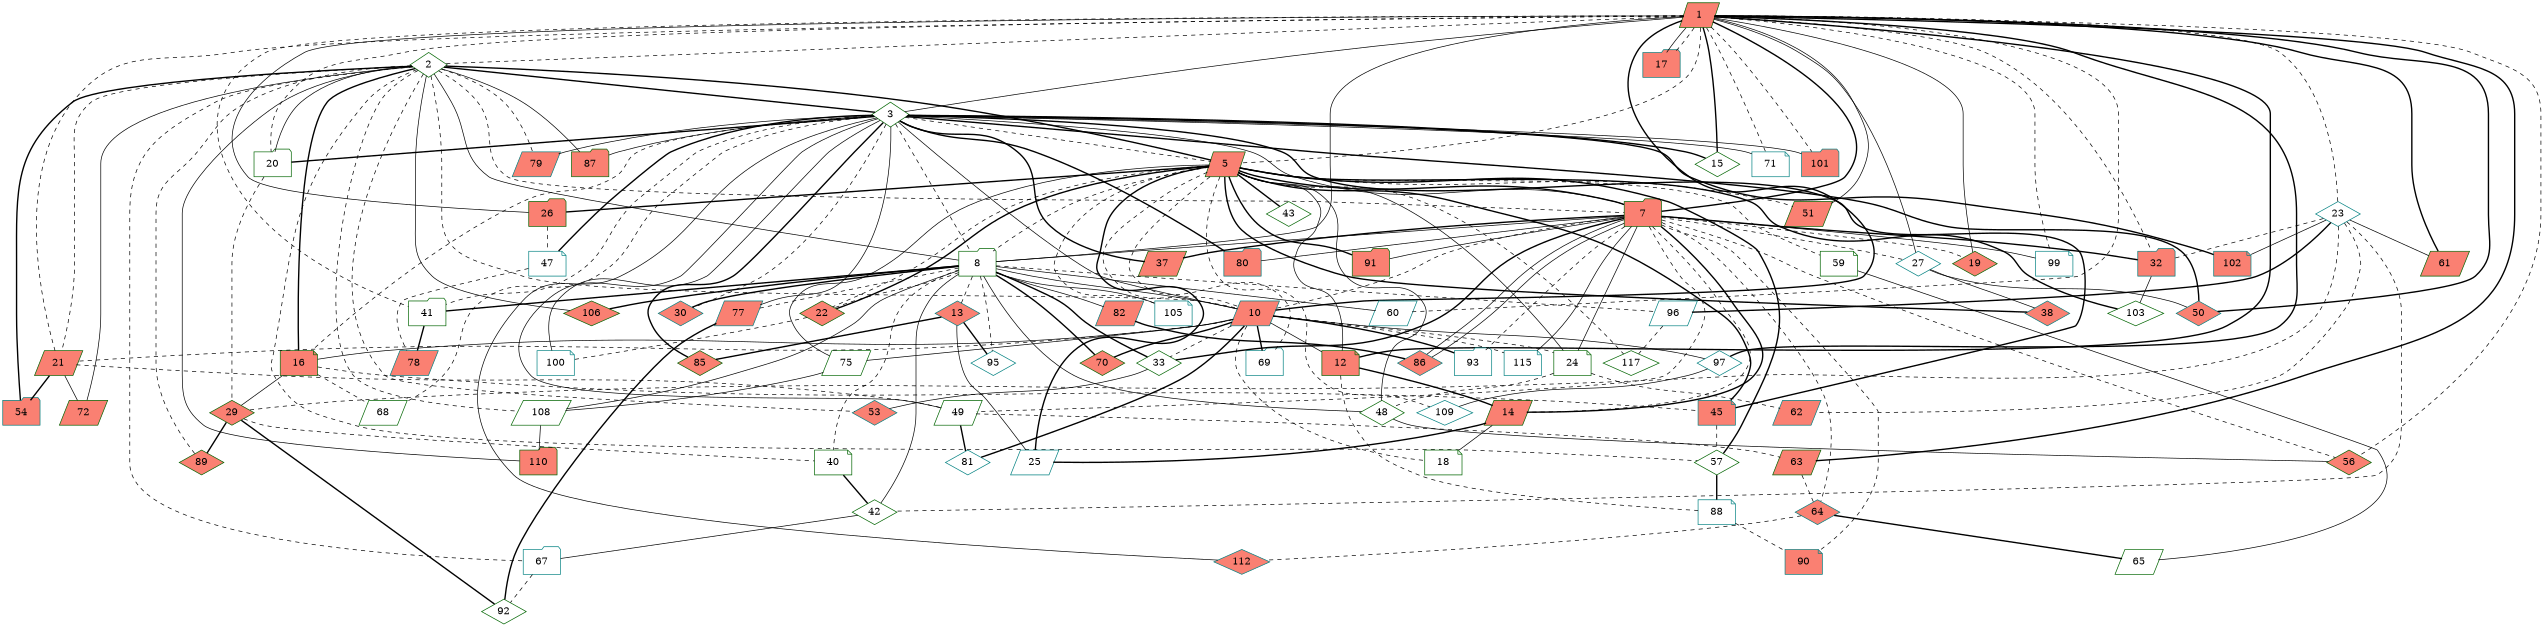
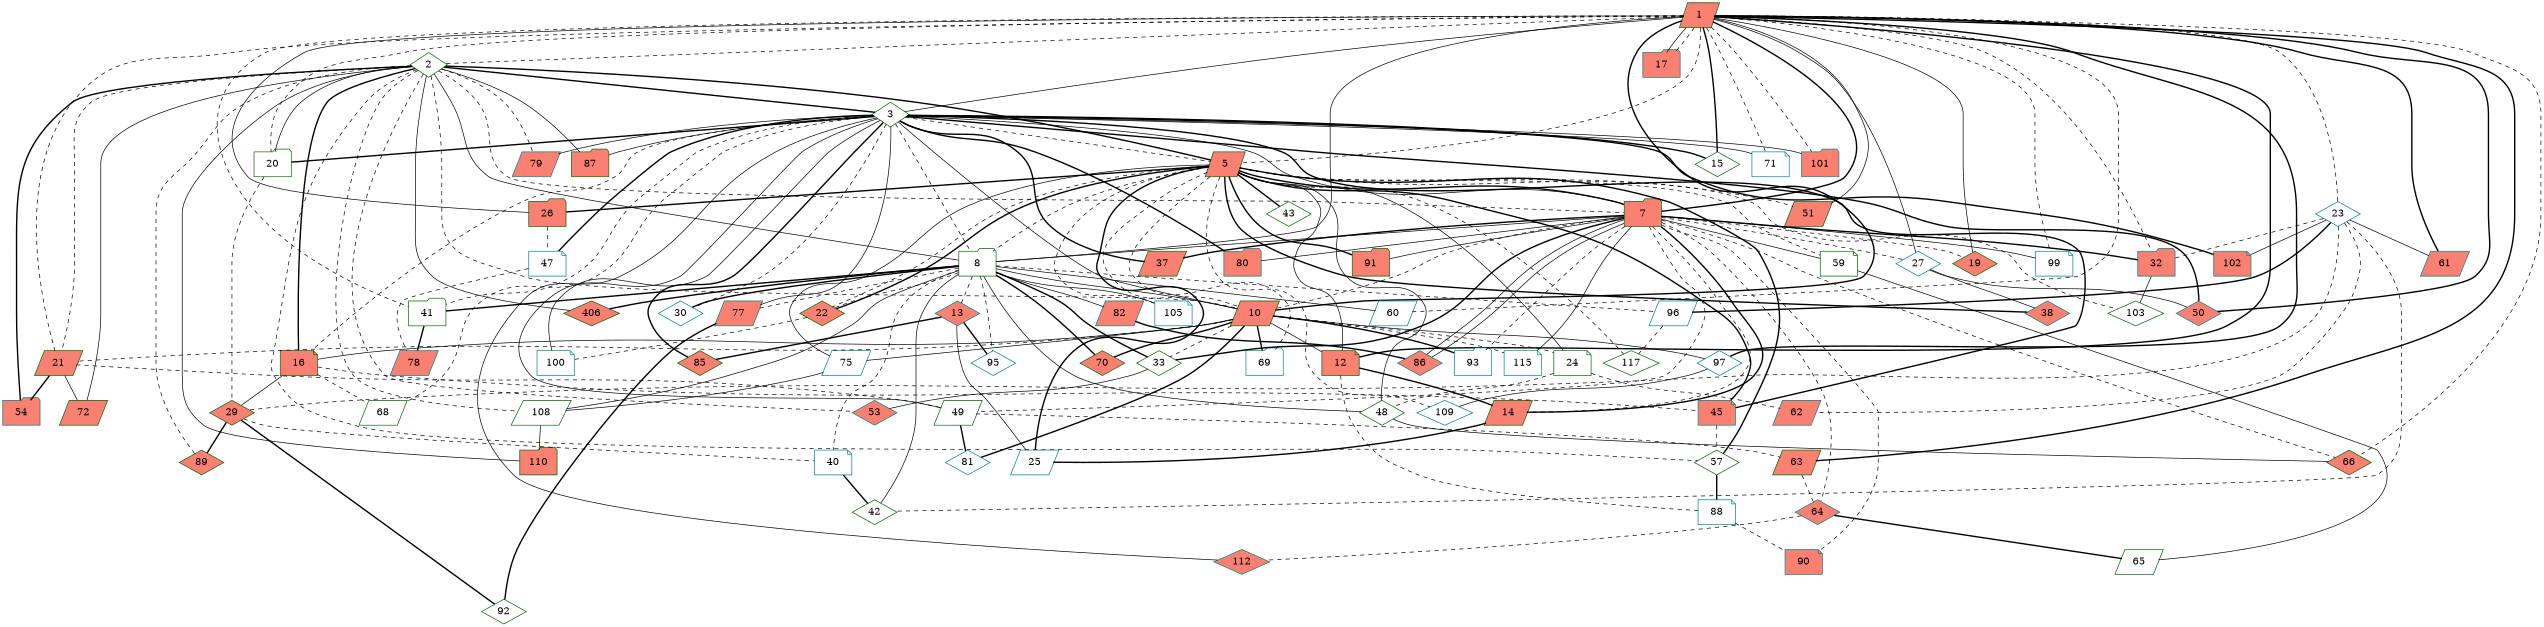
edge "5" -- "103": style bold -> dashed
node "61": color darkgreen -> teal
edge "7" -- "24": now "7" -- "59"
node "106": label "106" -> "406"
node "30": fillcolor salmon -> white
node "10": color teal -> darkgreen
node "75": color darkgreen -> teal
node "40": color darkgreen -> teal
node "18": removed
node "56": label "56" -> "66"
node "67": removed
